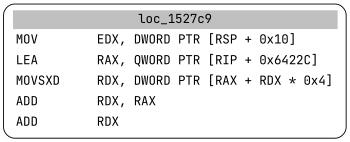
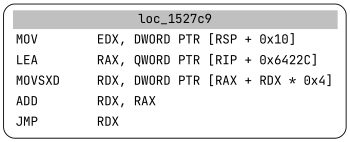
node "loc_1527c9": text "ADD        RDX" -> "JMP        RDX"
